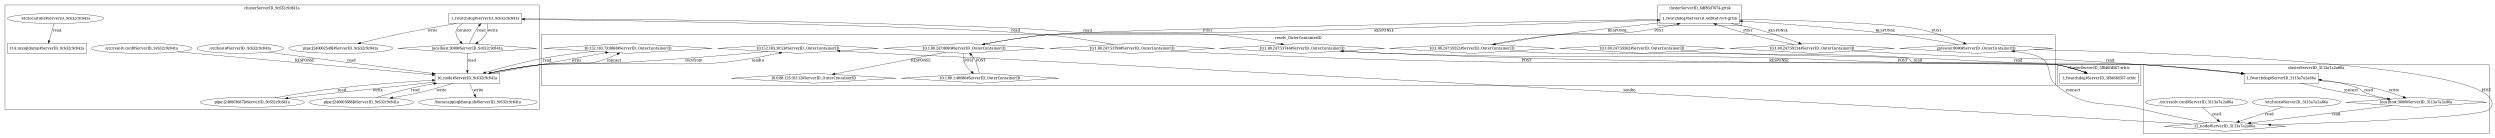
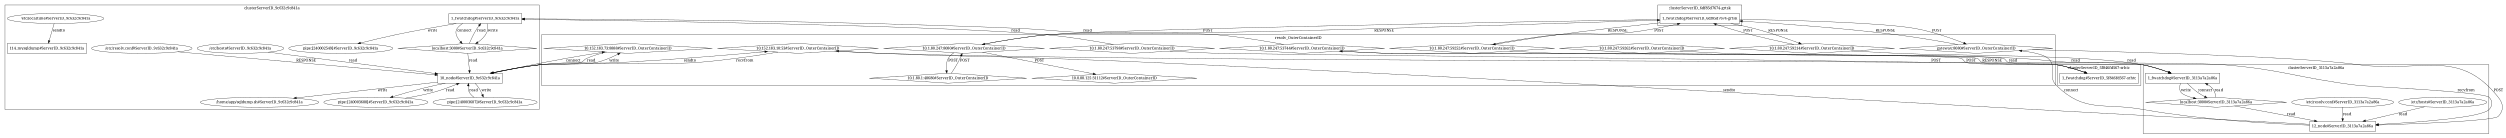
edge "1_fwatchdog#ServerID_9c632c9c841a" -> "10.1.80.247:53744#ServerID_OuterContainerID": reversed
edge "/etc/localtime#ServerID_9c632c9c841a" -> "114_mysqldump#ServerID_9c632c9c841a": label "read" -> "sendto"
edge "10.1.80.247:8080#ServerID_OuterContainerID" -> "10.0.88.125:31112#ServerID_OuterContainerID": label "RESPONSE" -> "POST"
edge "10.152.183.10:53#ServerID_OuterContainerID" -> "12_node#ServerID_3113a7a2a86a": added, label "recvfrom"
node "12_node#ServerID_3113a7a2a86a": shape diamond -> box
